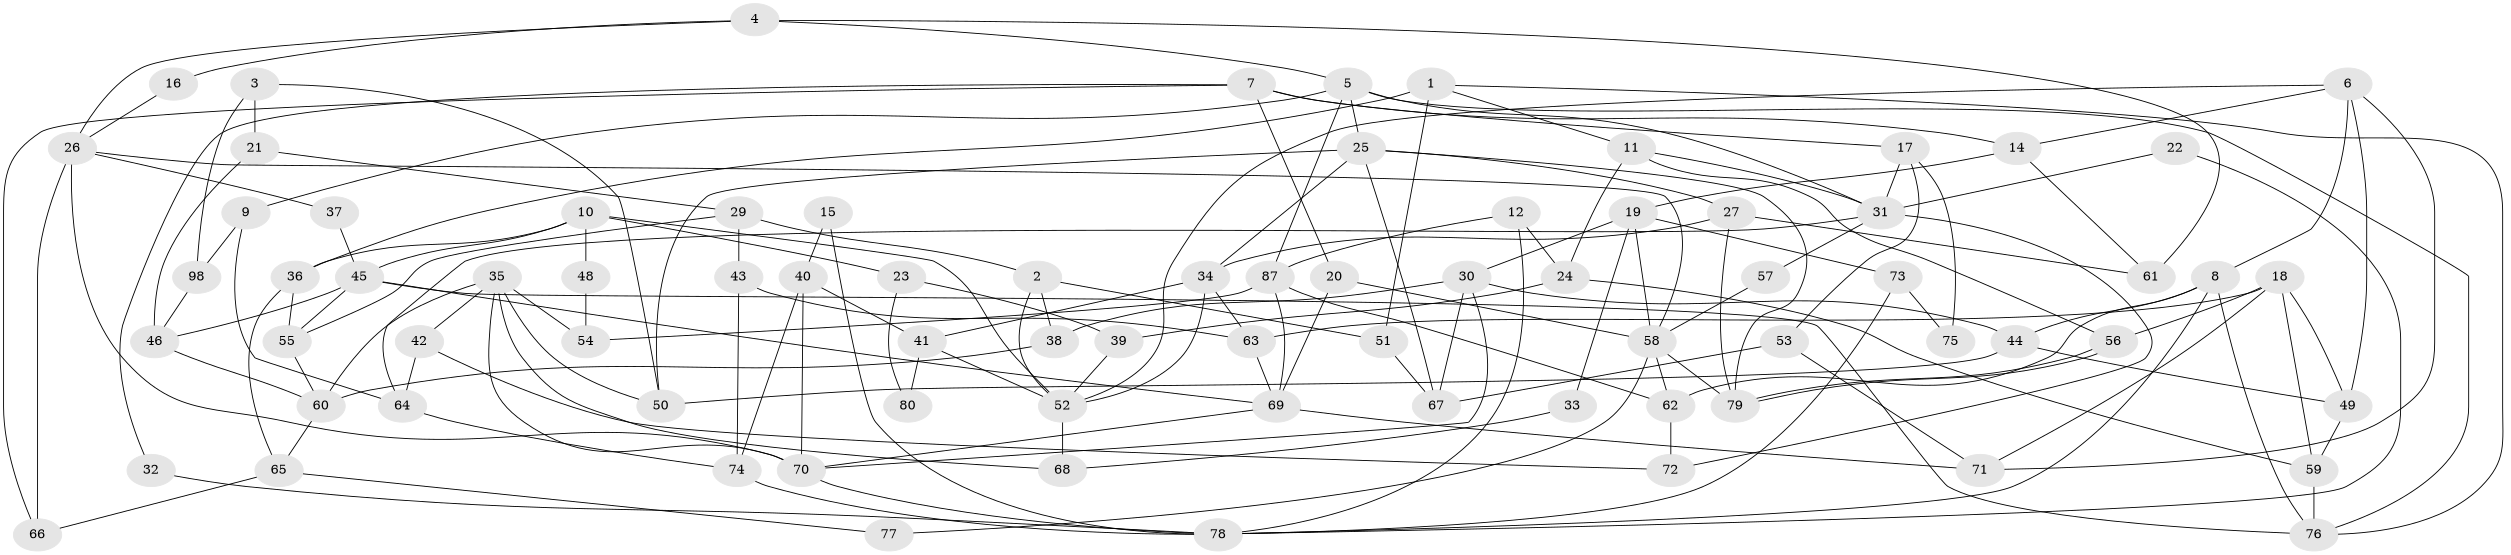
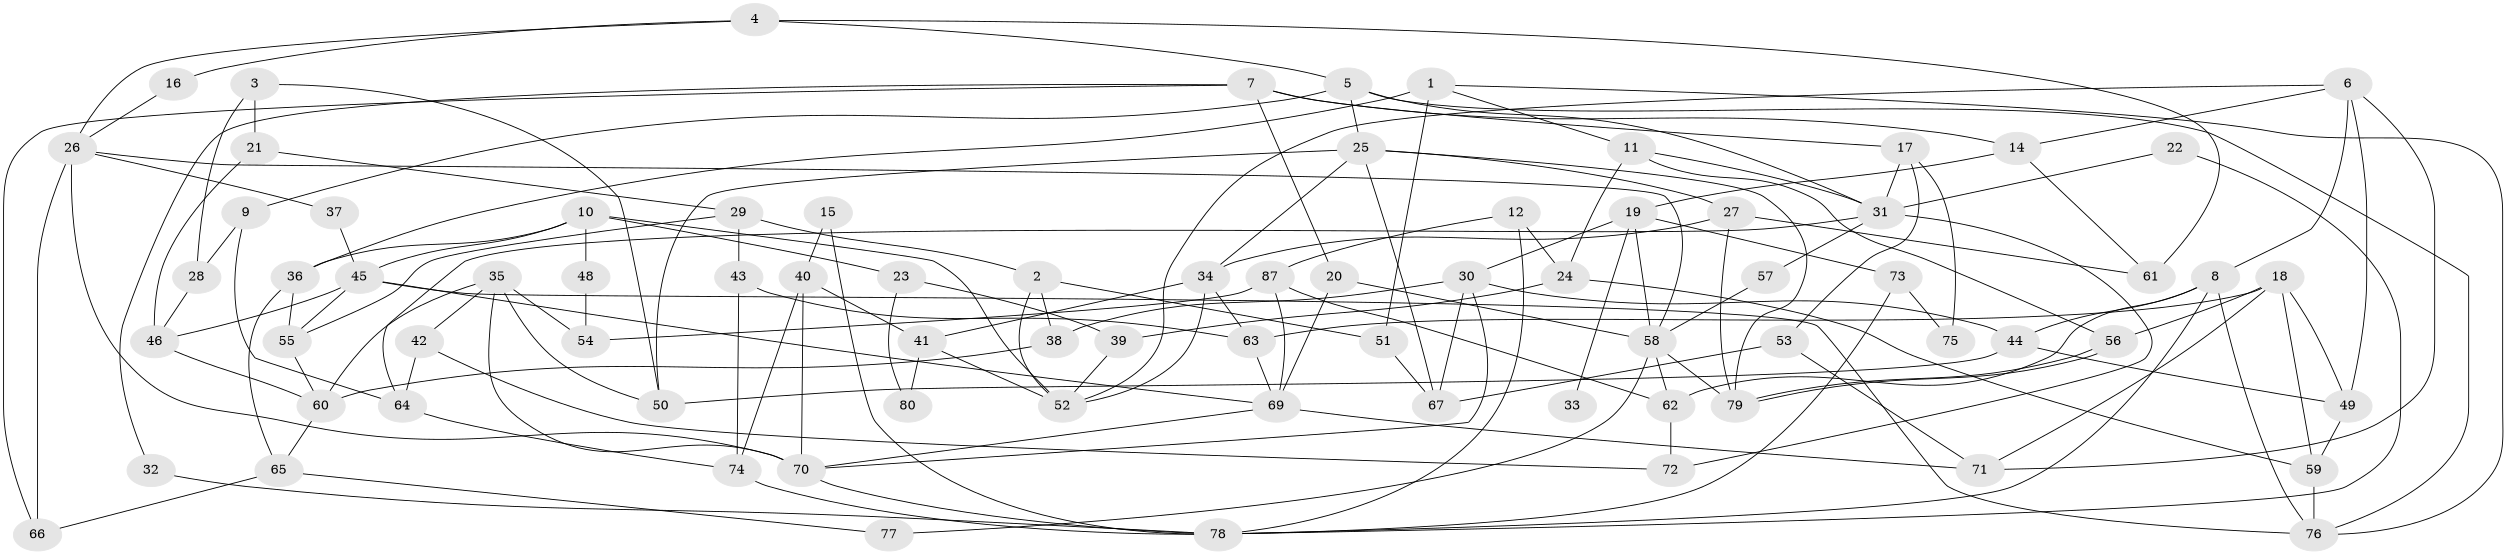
edge "5" -- "87": removed
node "98": label "98" -> "28"
node "68": removed
